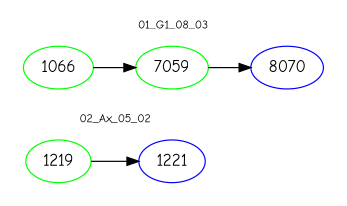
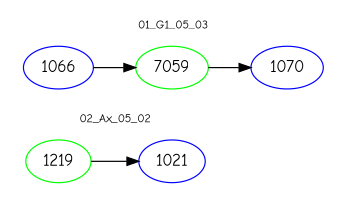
cluster "01_G1_08_03": label "01_G1_08_03" -> "01_G1_05_03"
node "1066": color green -> blue
node "8070": label "8070" -> "1070"
node "1221": label "1221" -> "1021"
